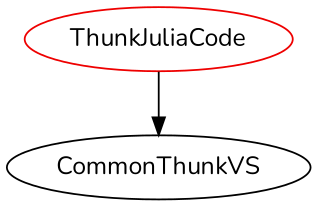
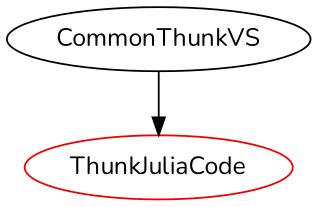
edge "ThunkJuliaCode" -> "CommonThunkVS": reversed
